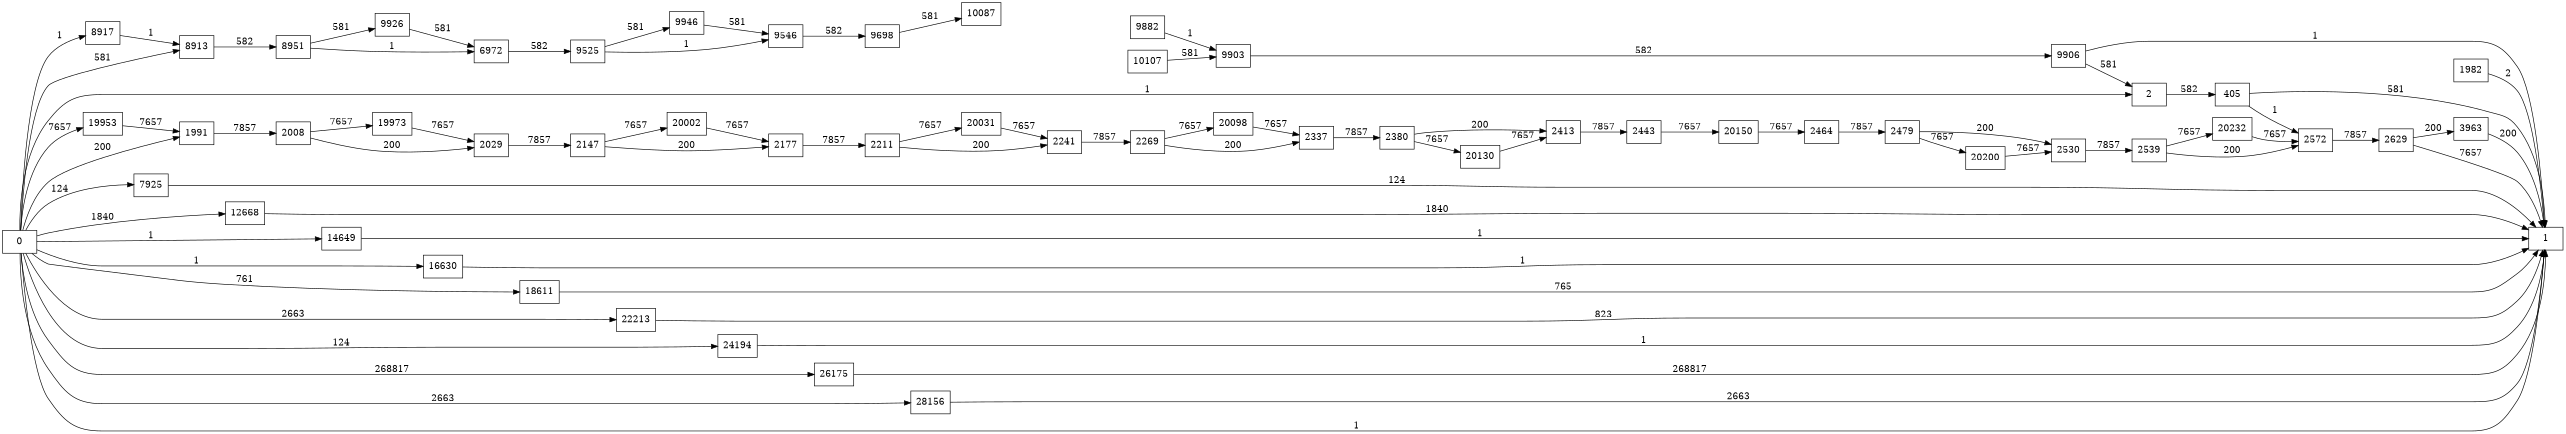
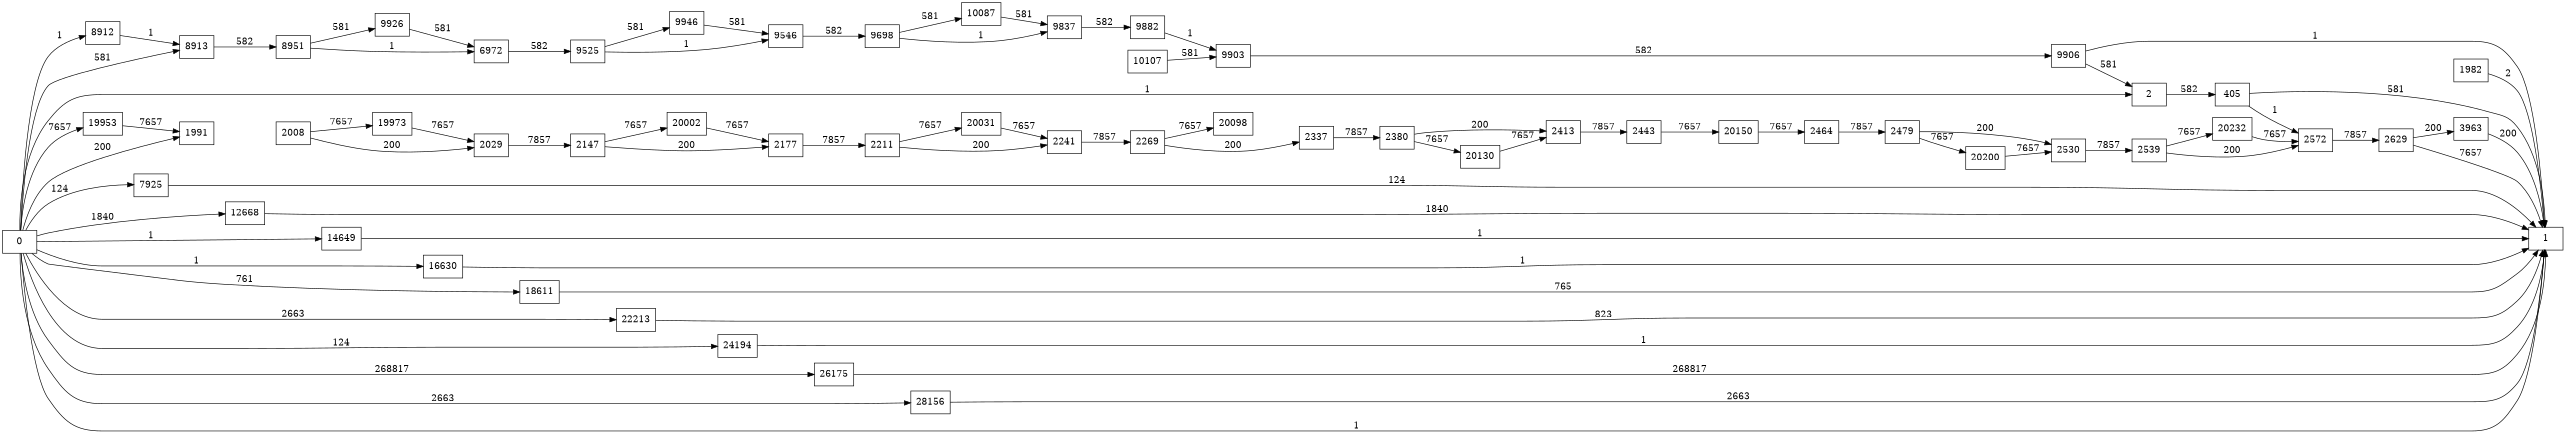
node "9837": added
node "8917": label "8917" -> "8912"
edge "20098" -> "2337": removed, label "7657"
edge "1991" -> "2008": removed, label "7857"
